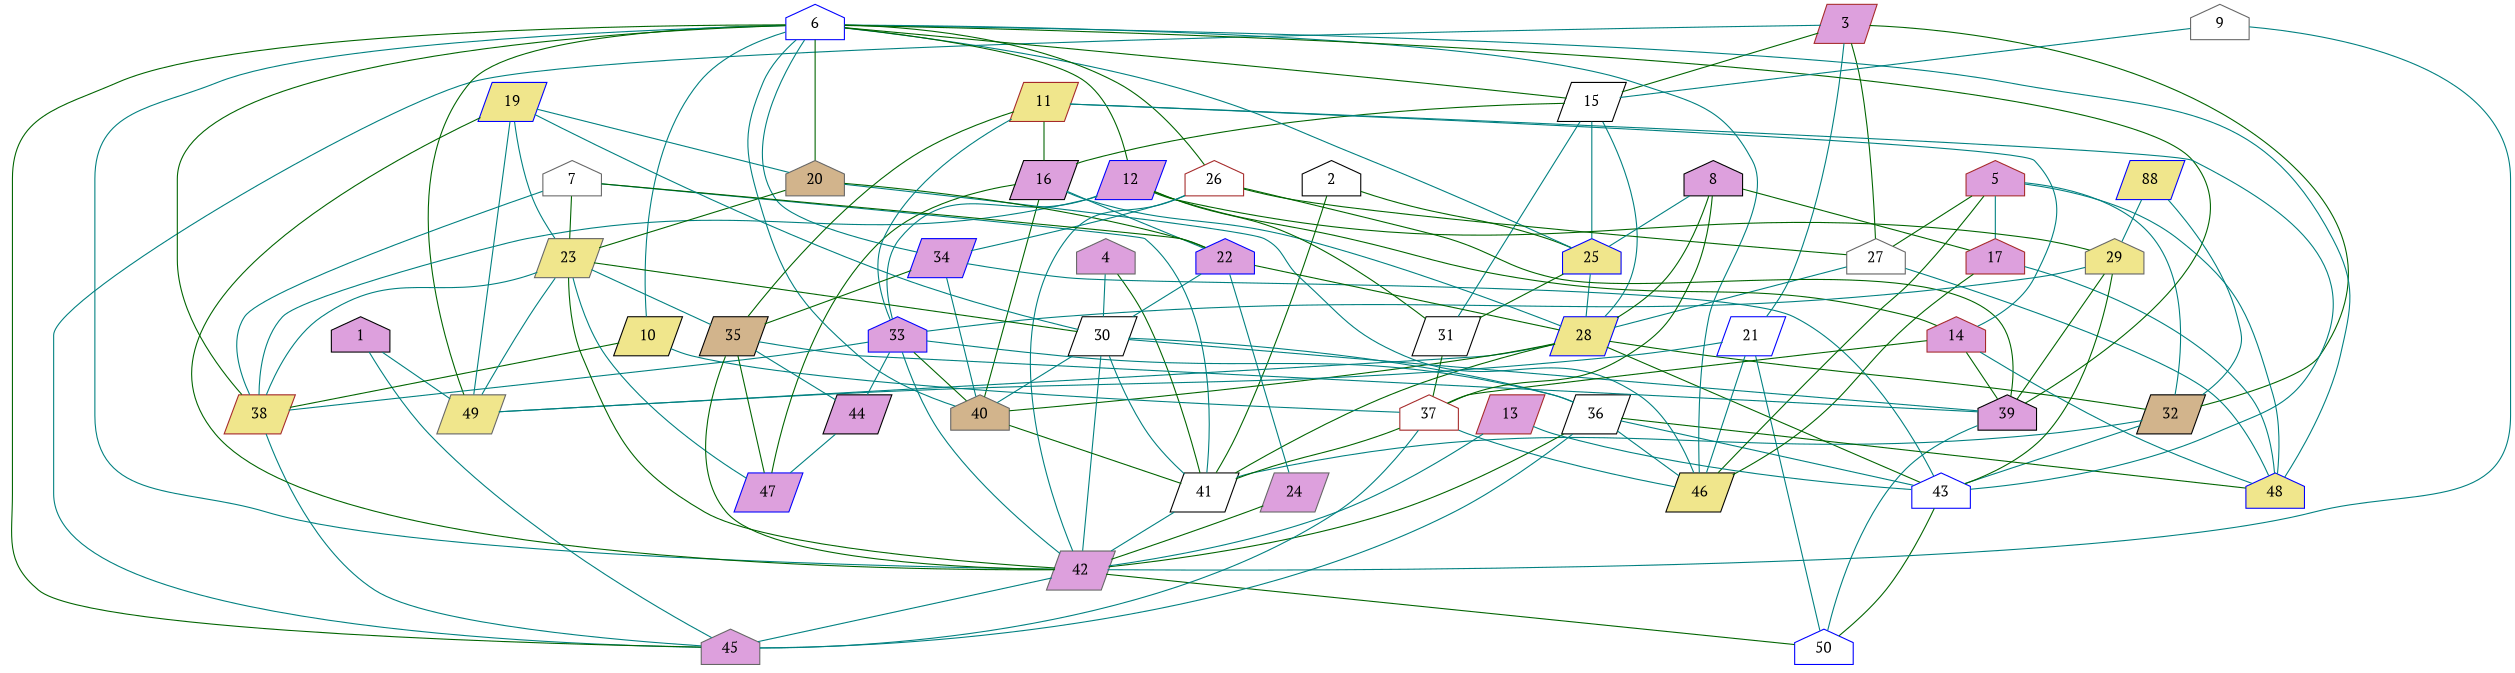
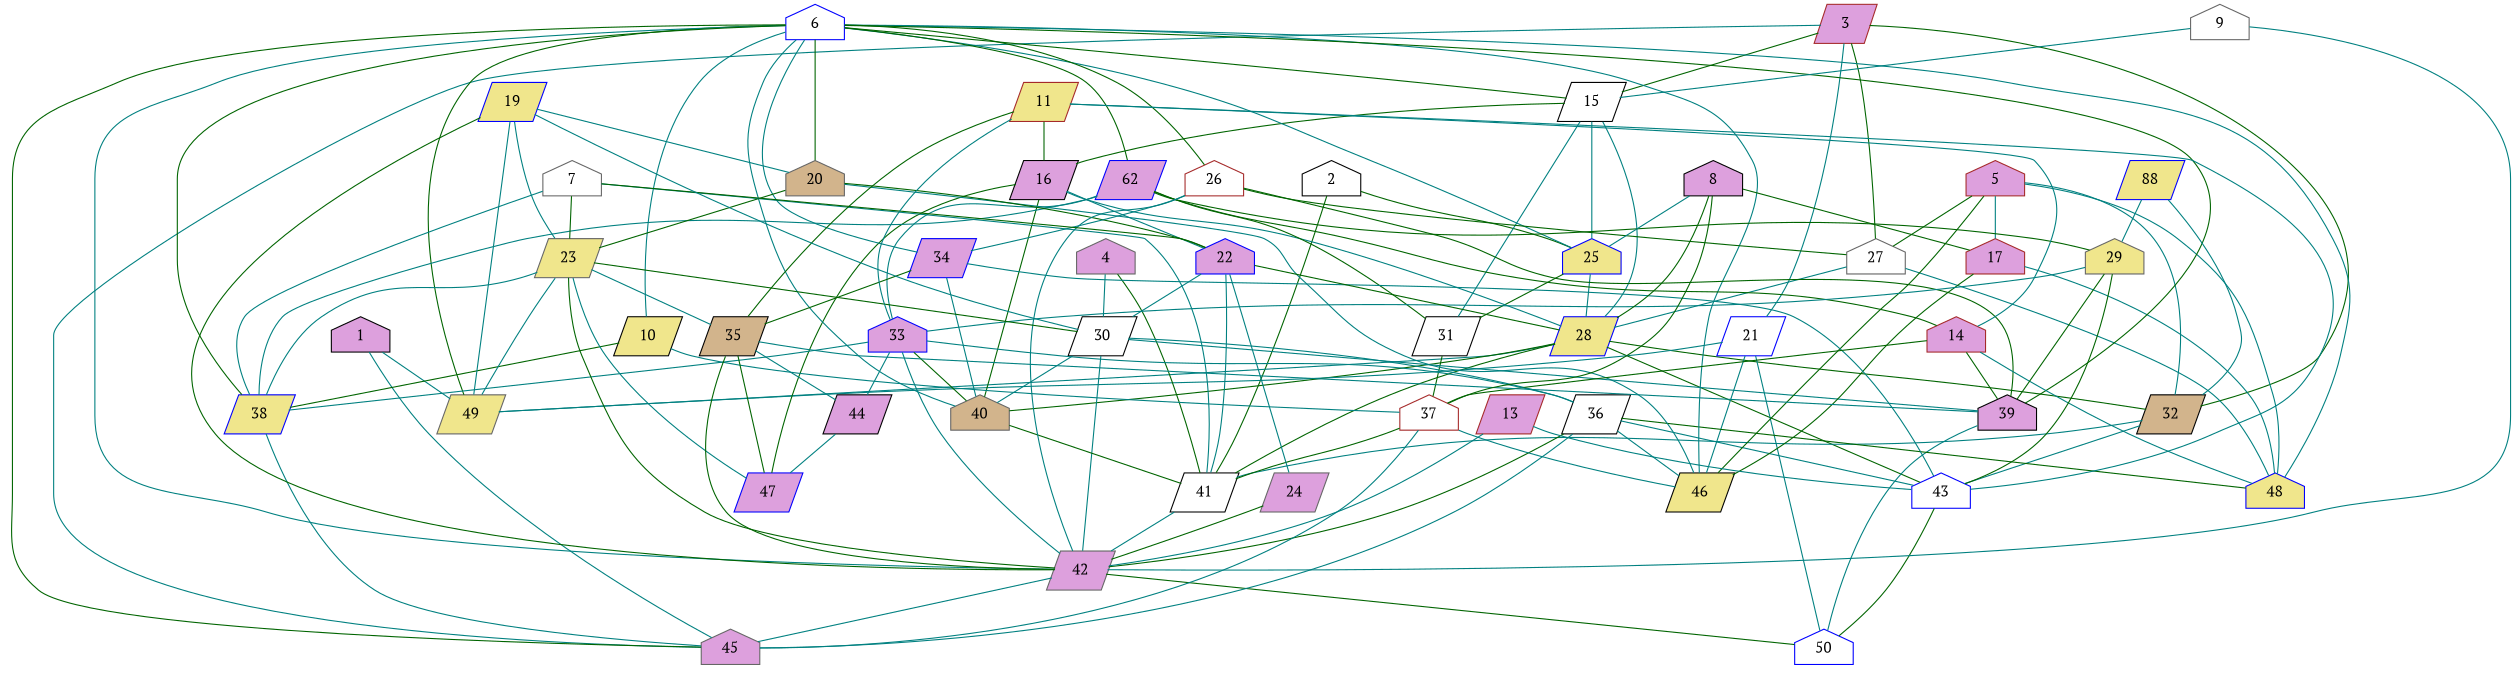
node "12": label "12" -> "62"
node "38": color brown -> blue
edge "30" -- "41": now "22" -- "41"
